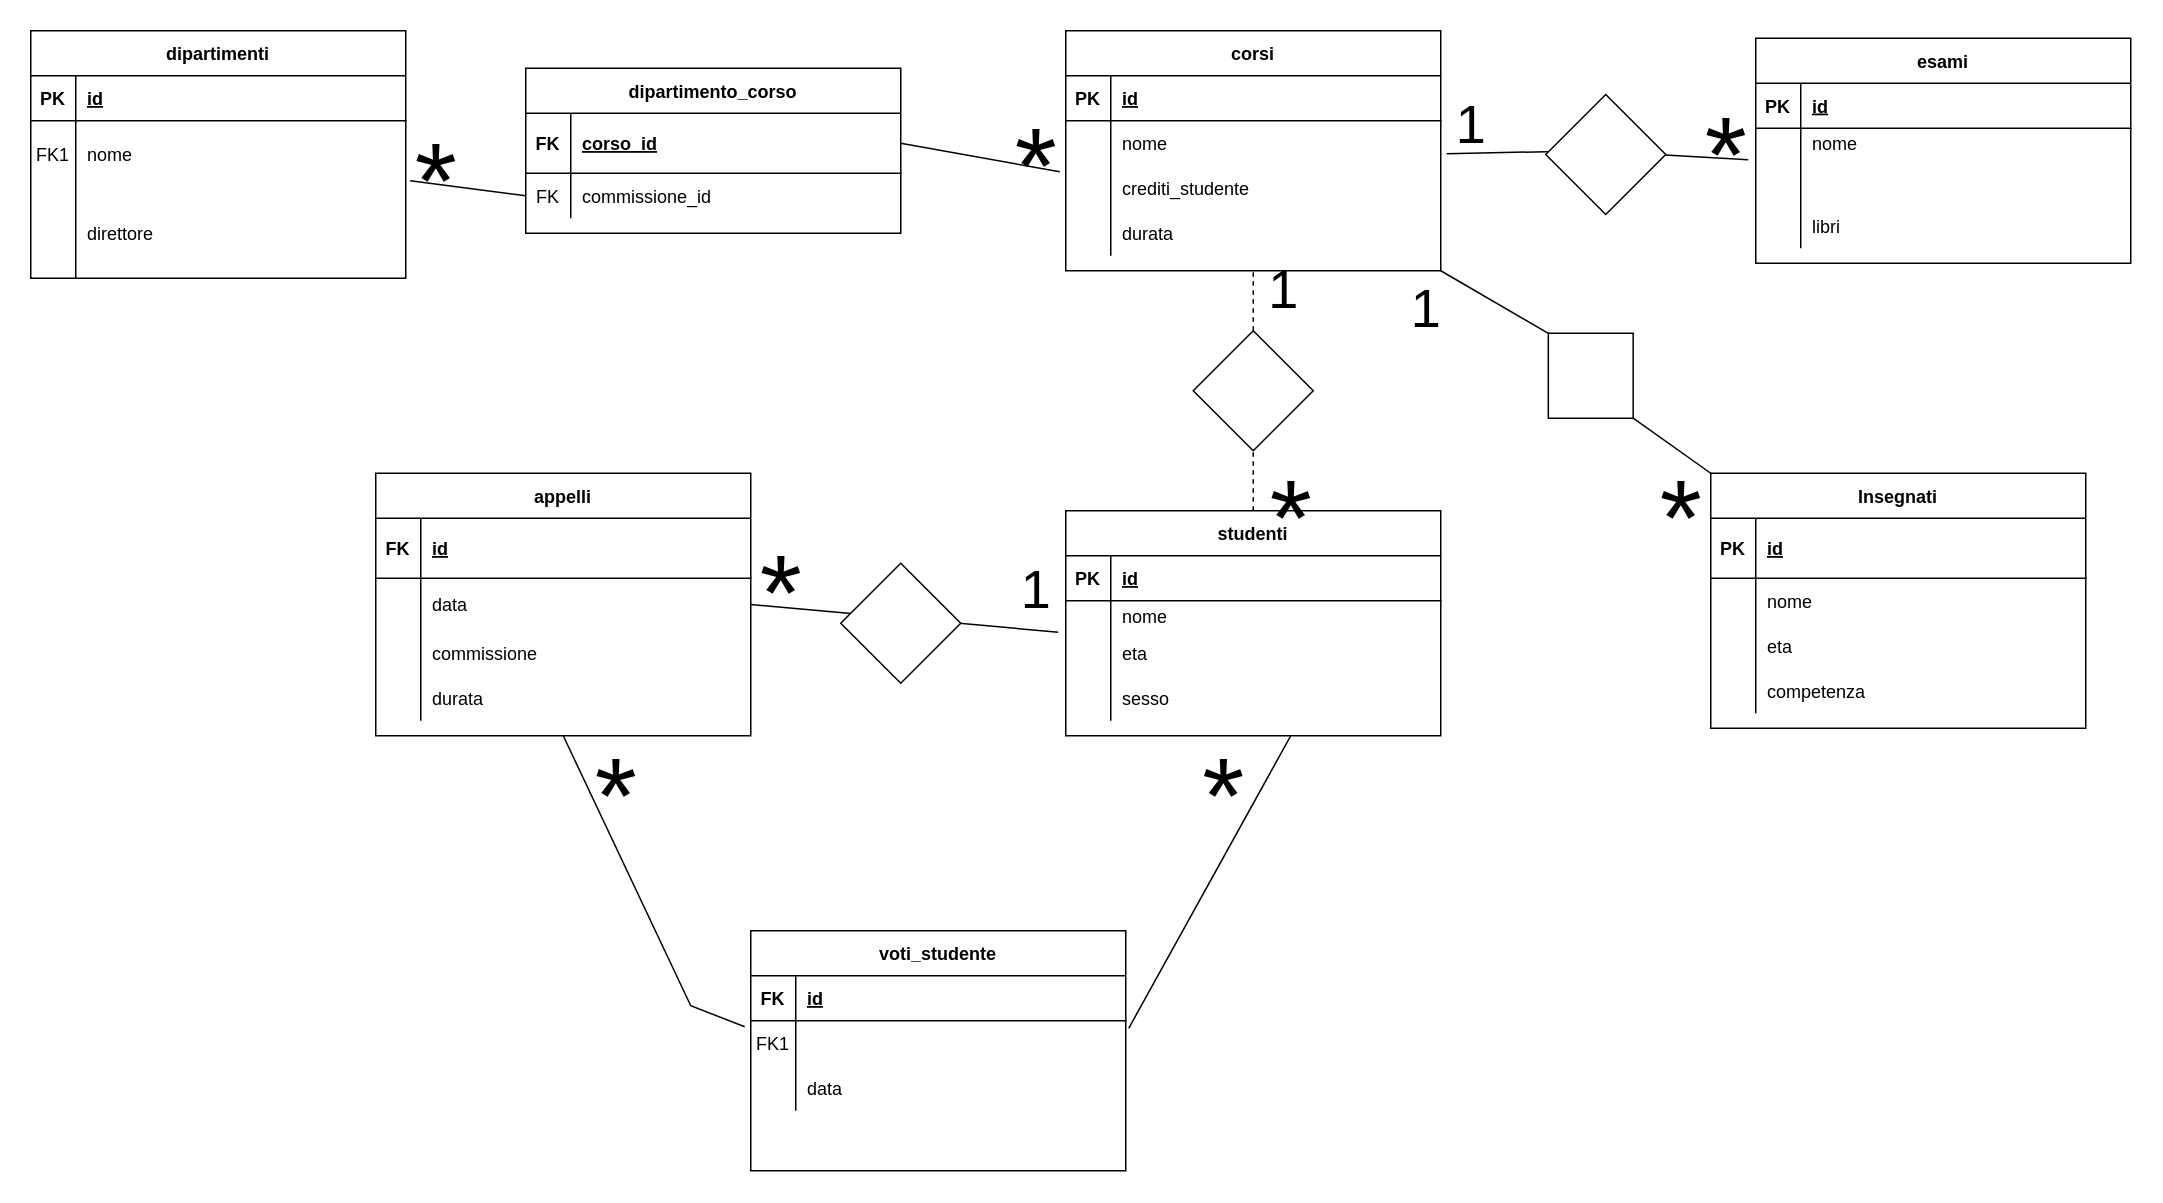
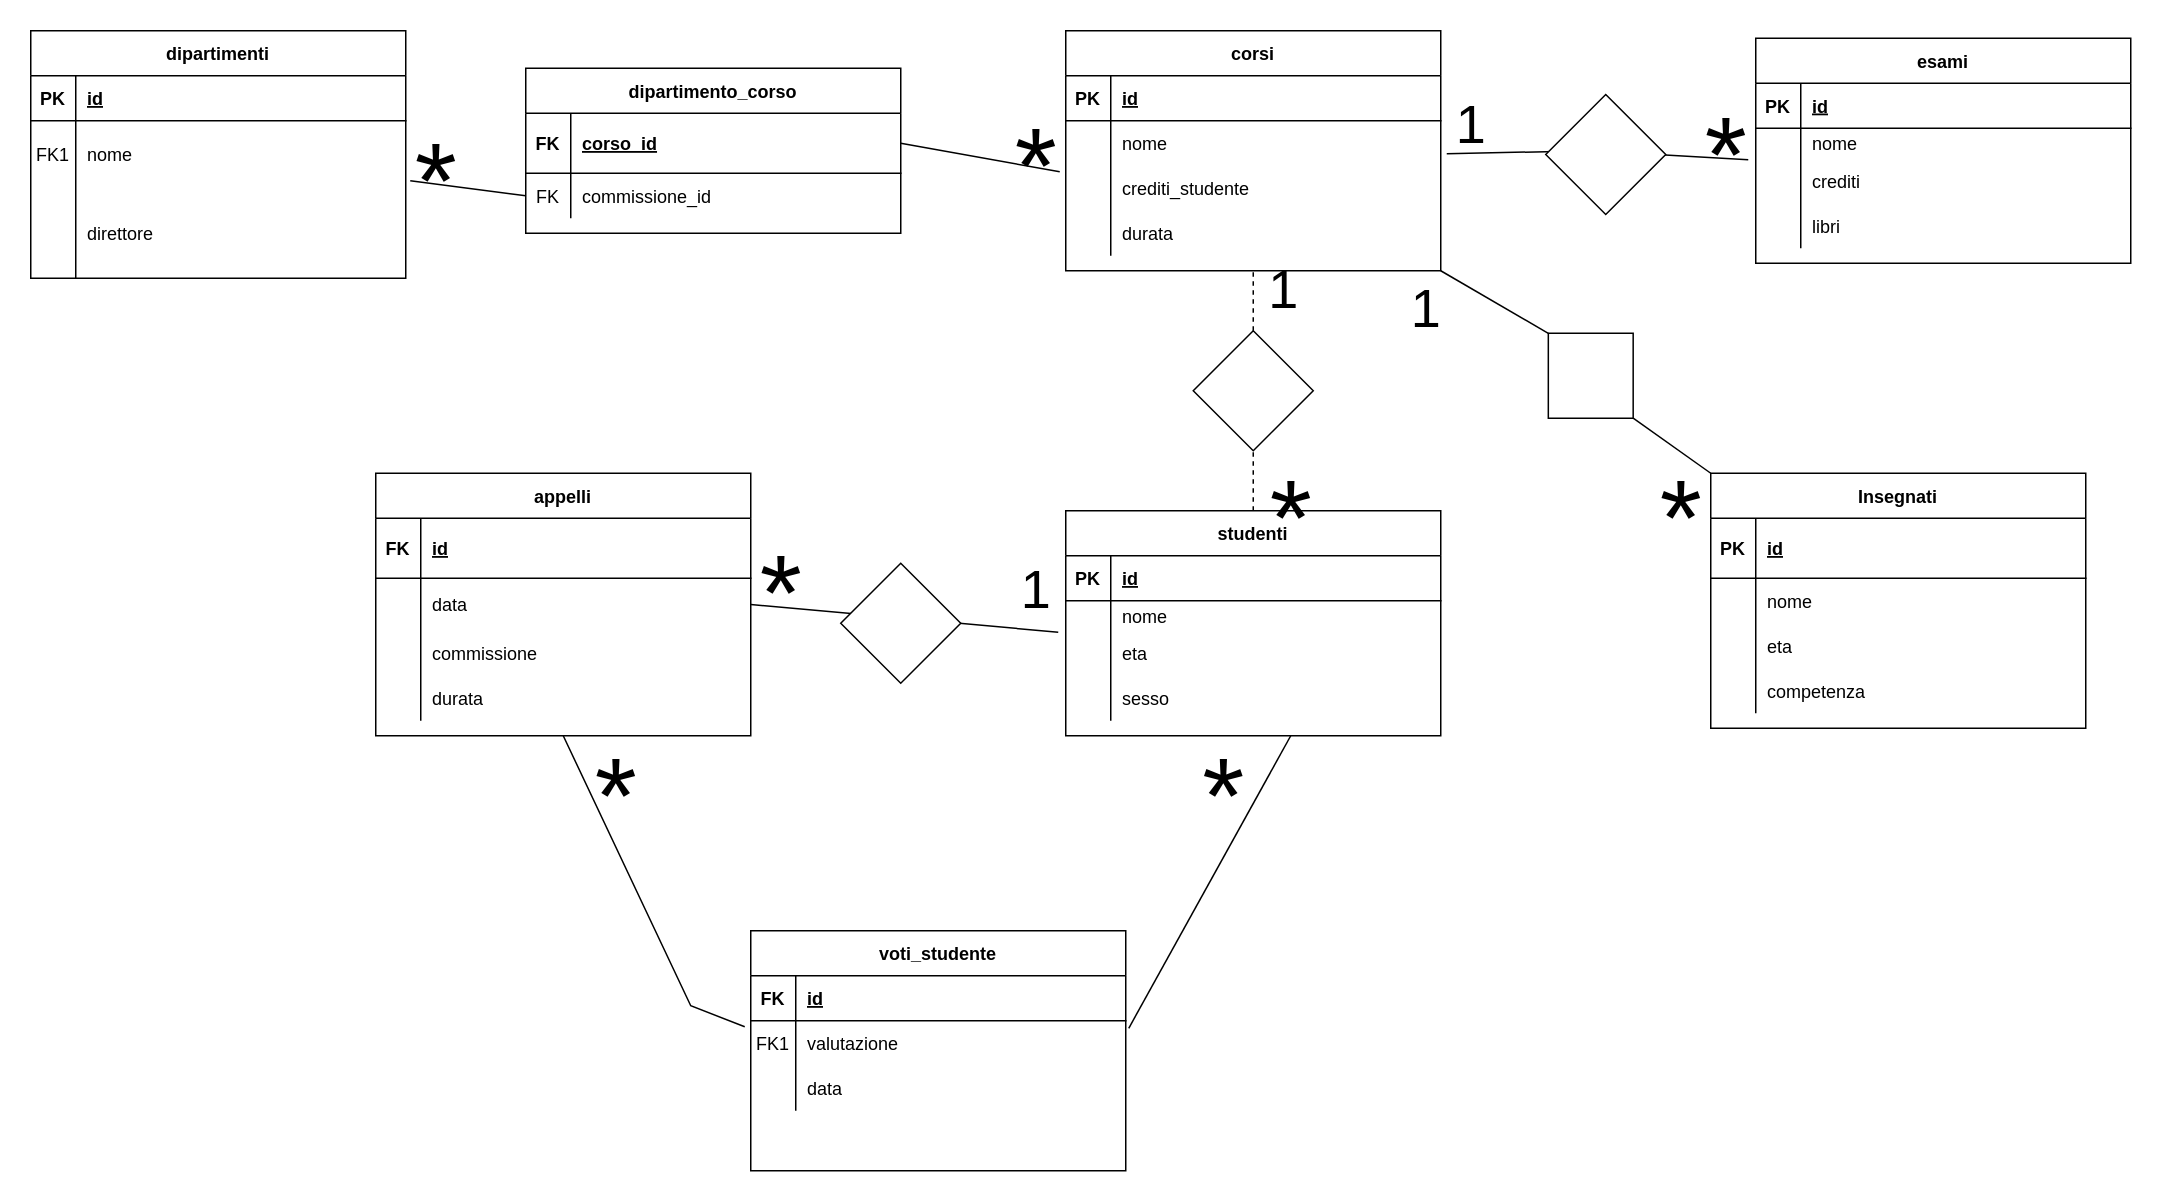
node "crediti": added
node "valutazione": added
